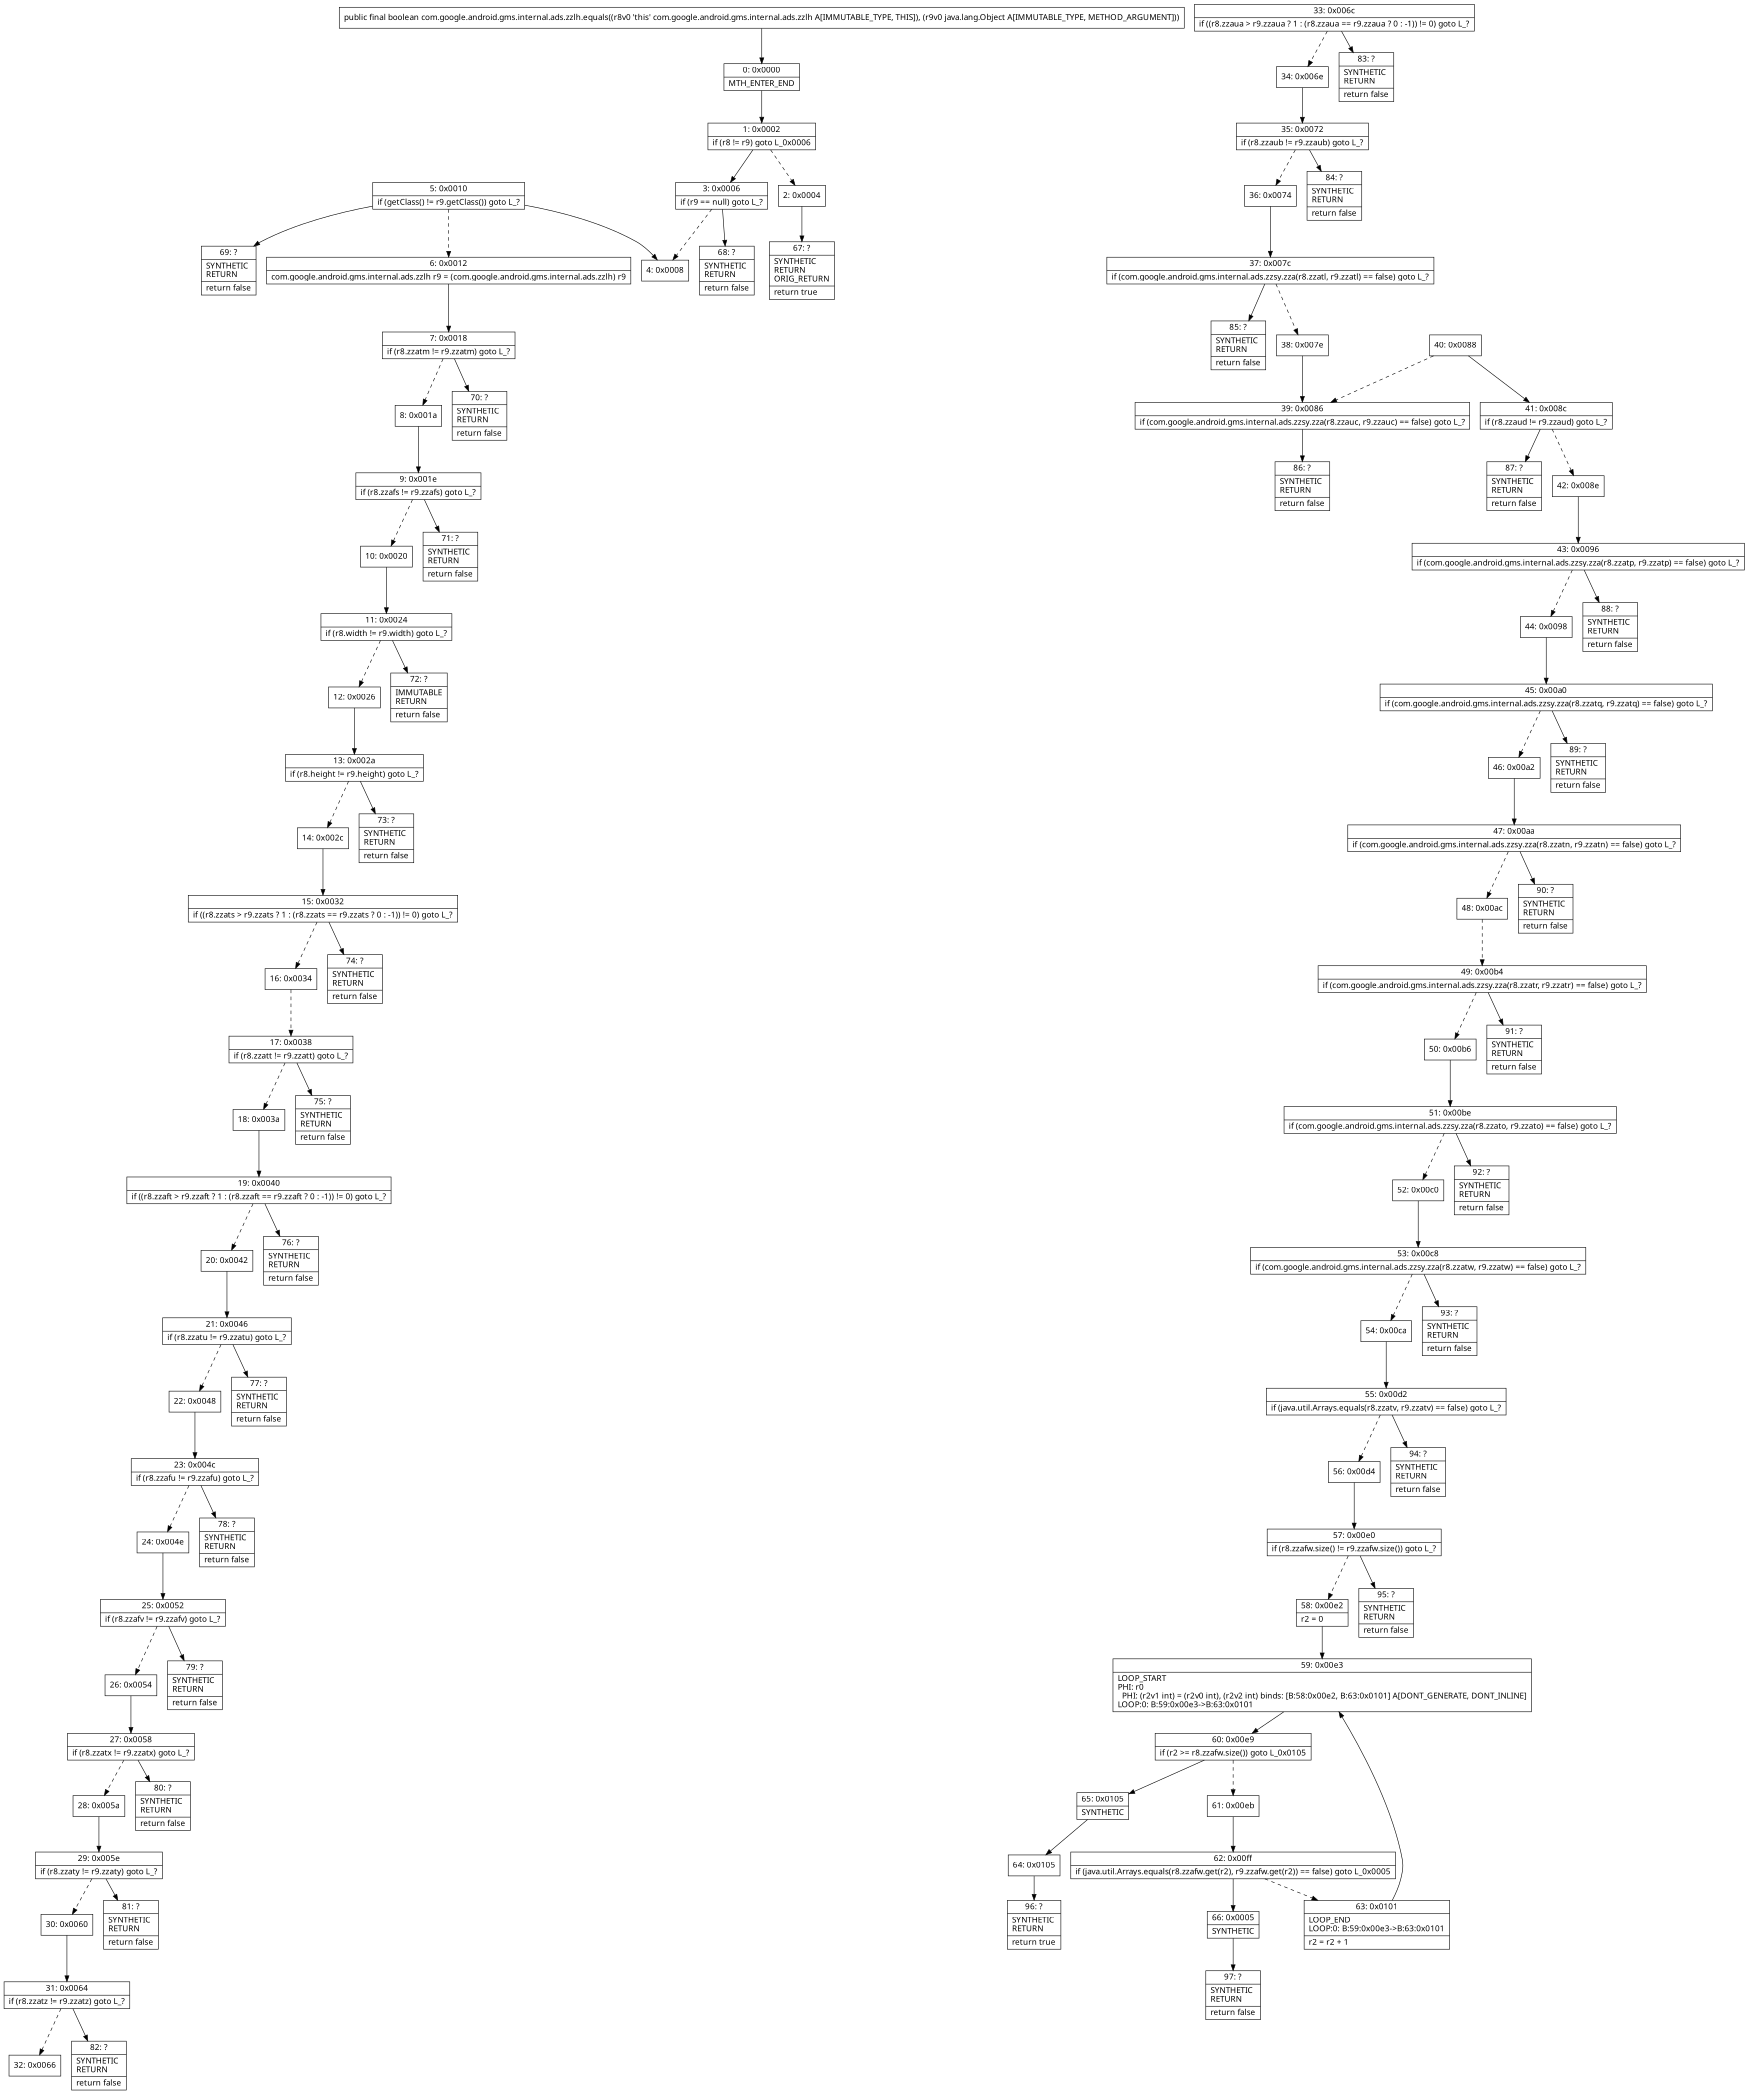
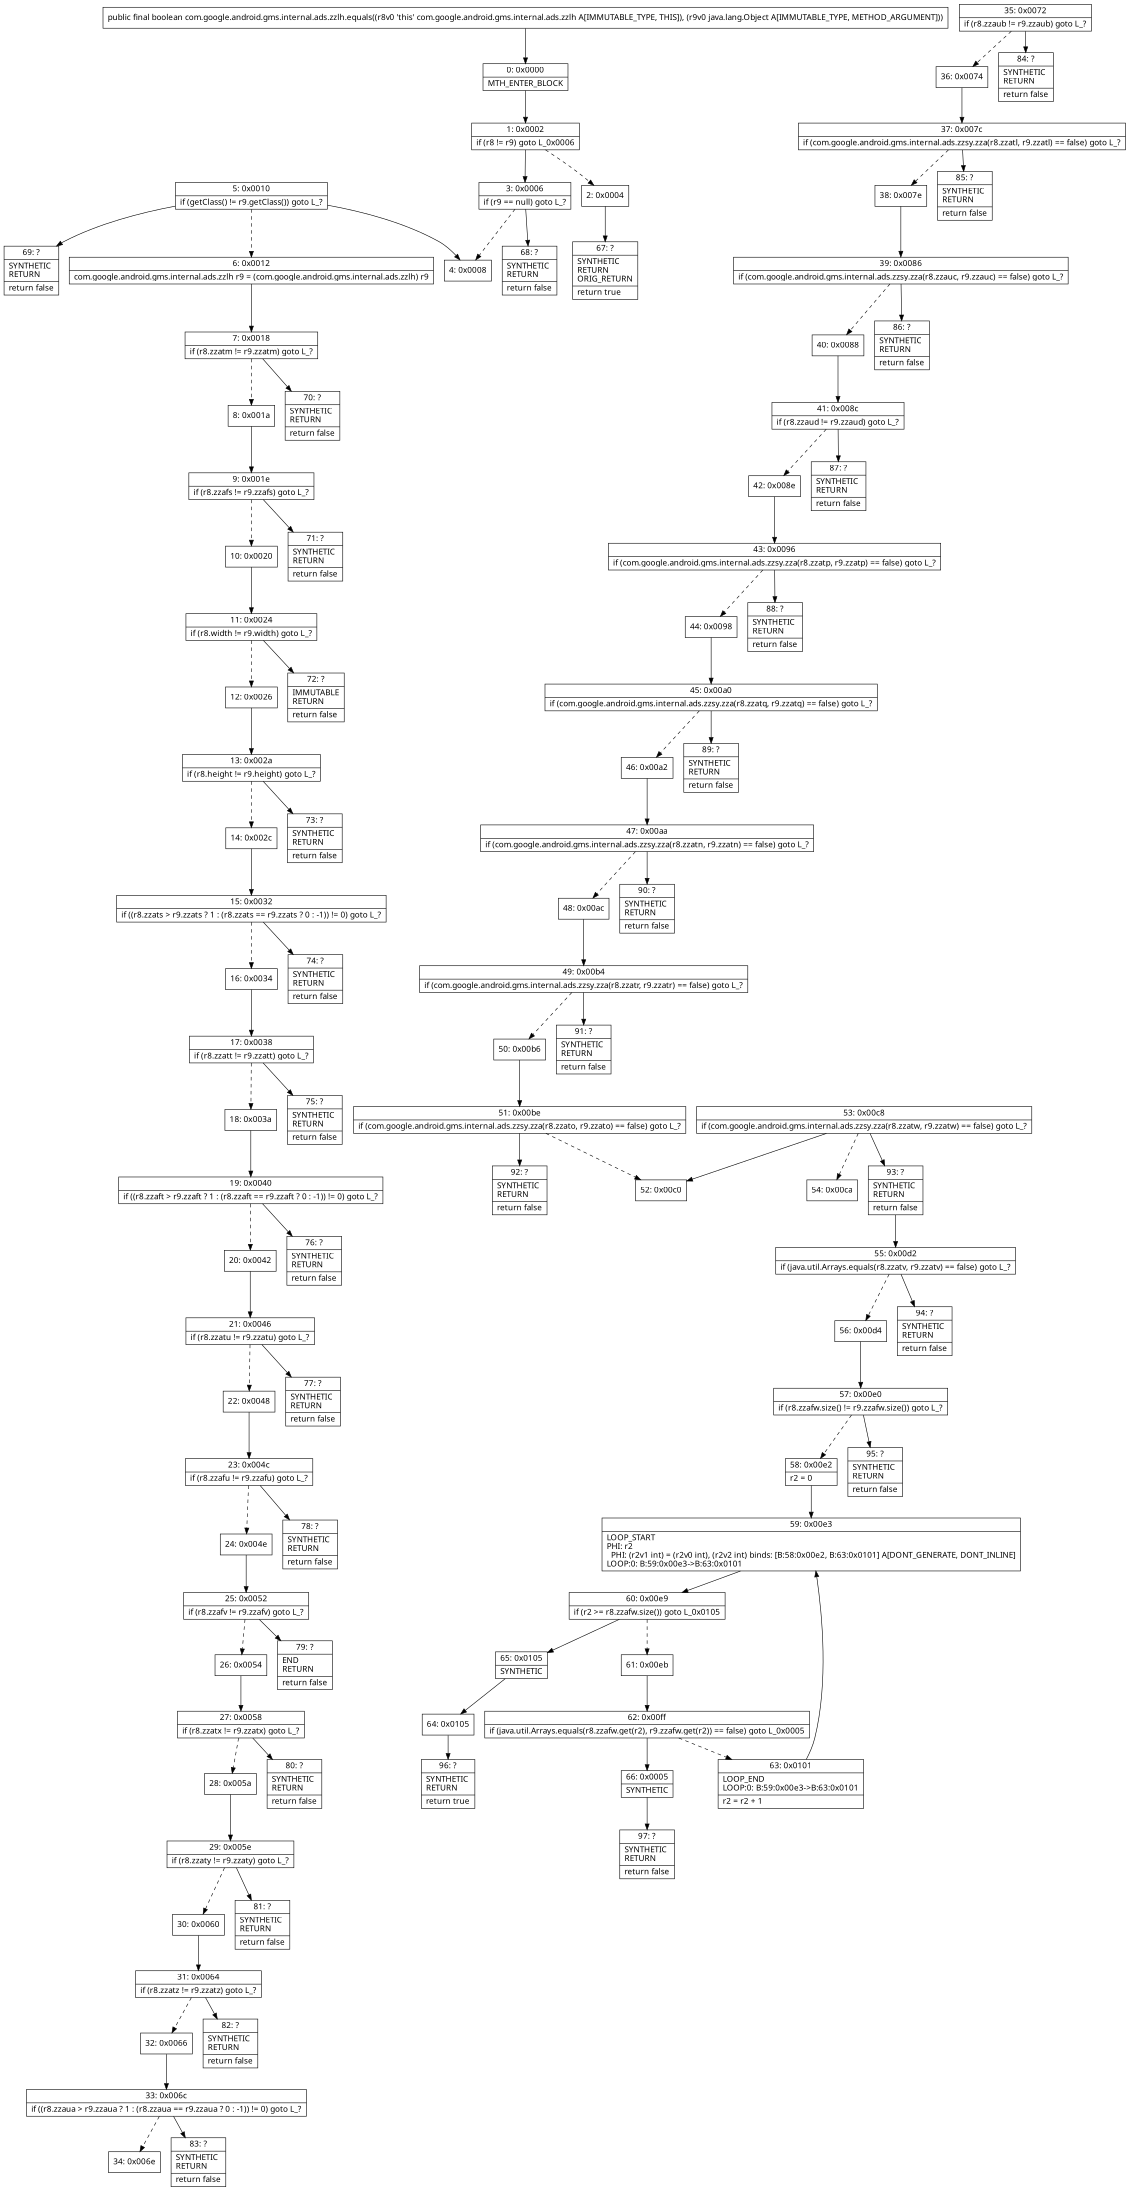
node "0: 0x0000": text "MTH_ENTER_END" -> "MTH_ENTER_BLOCK"
edge "34: 0x006e" -> "35: 0x0072": removed
edge "40: 0x0088" -> "39: 0x0086": reversed
edge "48: 0x00ac" -> "49: 0x00b4": style dashed -> solid
edge "16: 0x0034" -> "17: 0x0038": style dashed -> solid
edge "52: 0x00c0" -> "53: 0x00c8": reversed
edge "54: 0x00ca" -> "55: 0x00d2": now "93: ?" -> "55: 0x00d2"
node "79: ?": text "SYNTHETIC" -> "END"
node "59: 0x00e3": text "PHI: r0" -> "PHI: r2"
edge "32: 0x0066" -> "33: 0x006c": added
